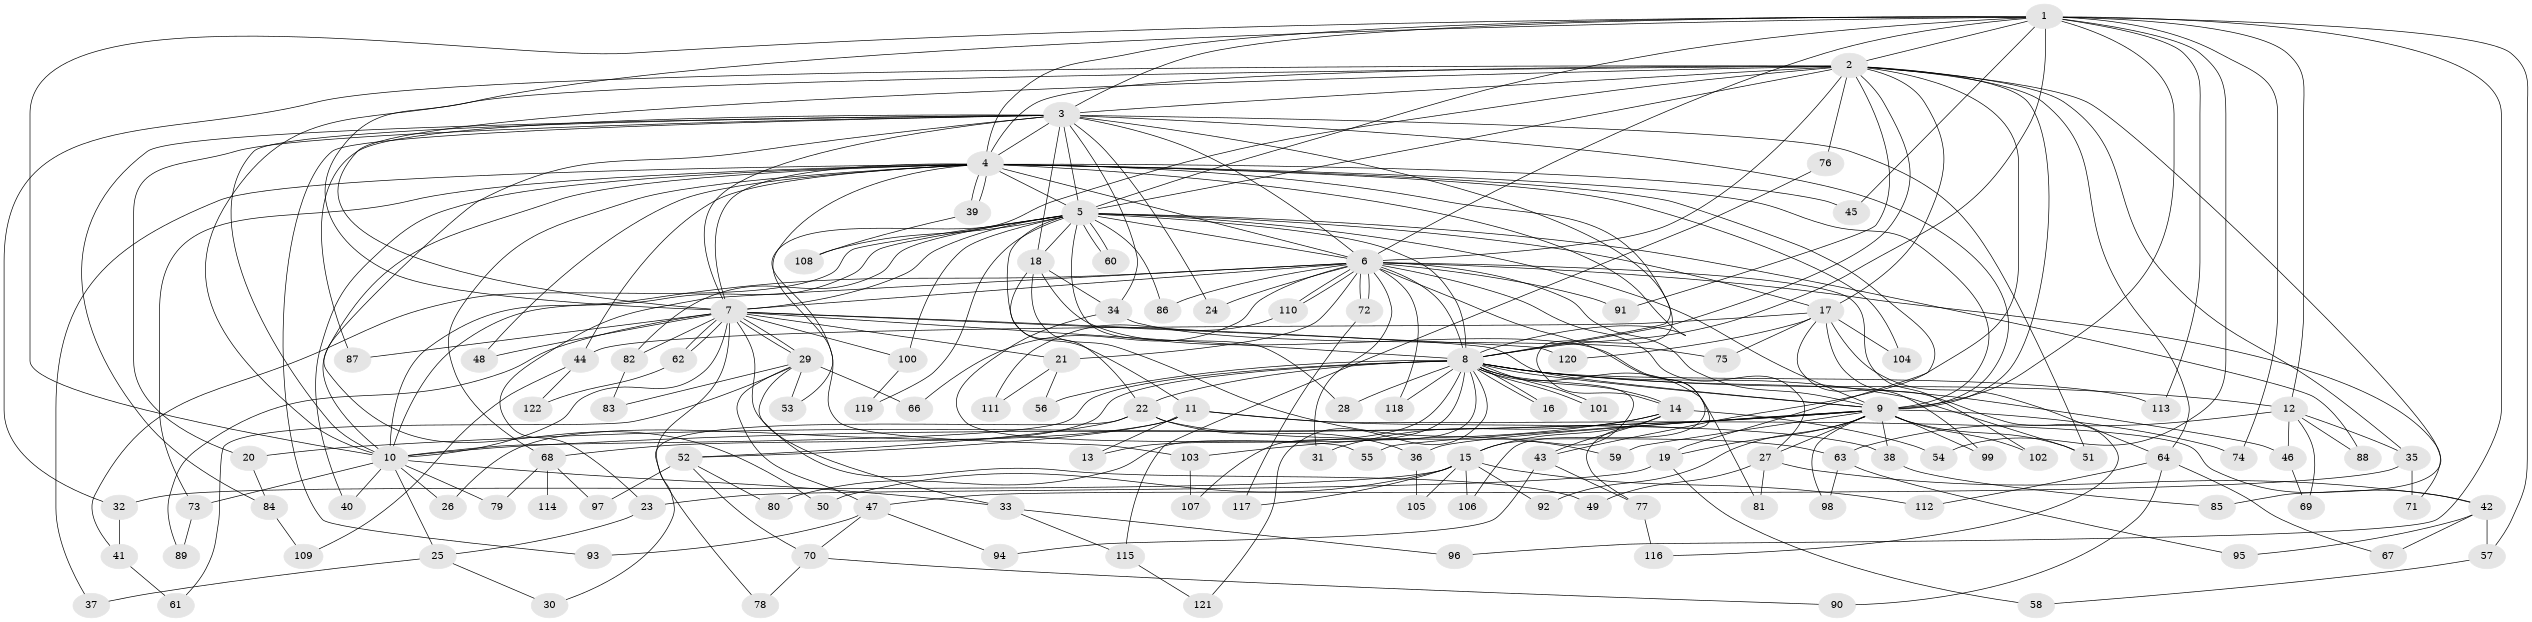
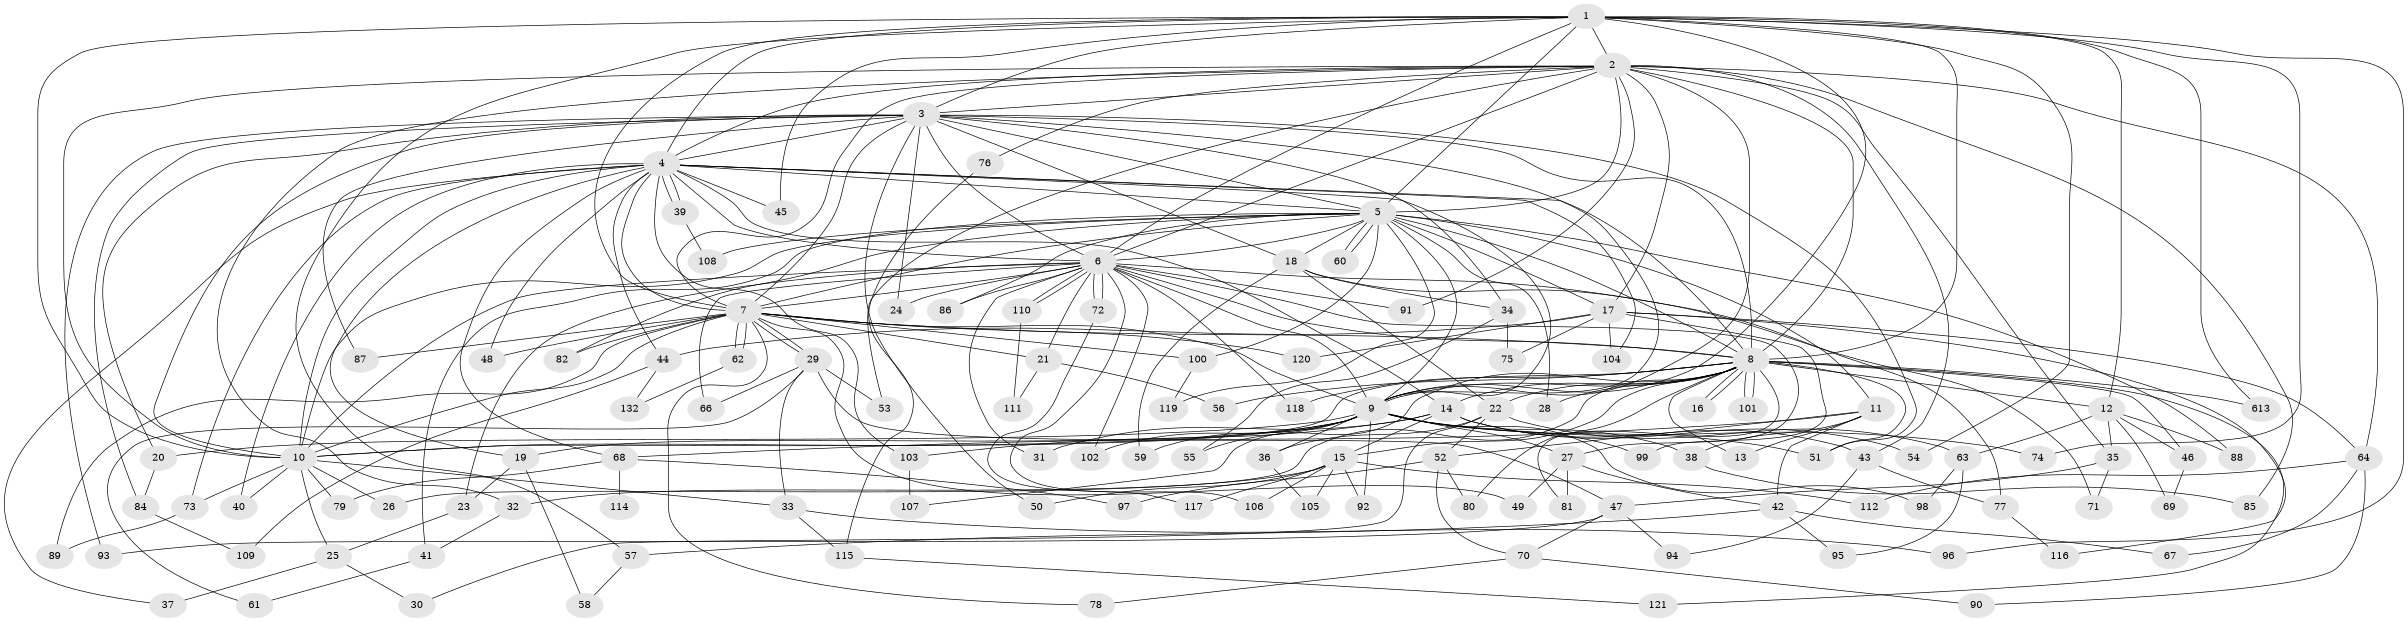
node "122": label "122" -> "132"
node "83": removed
node "113": label "113" -> "613"
